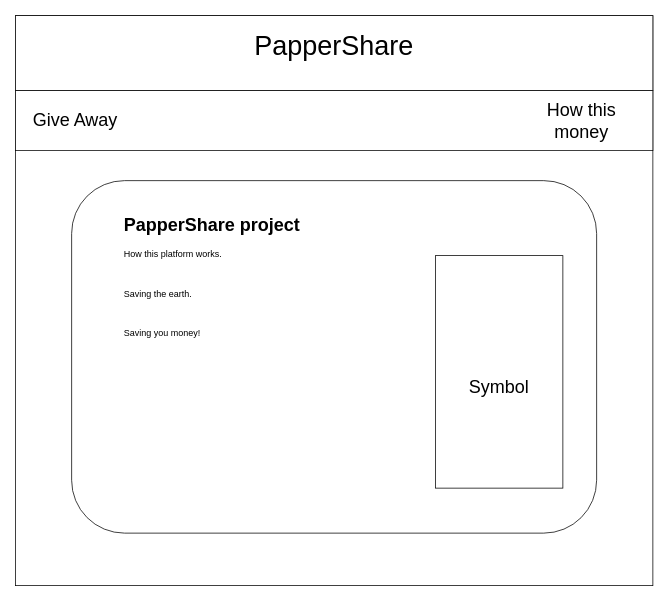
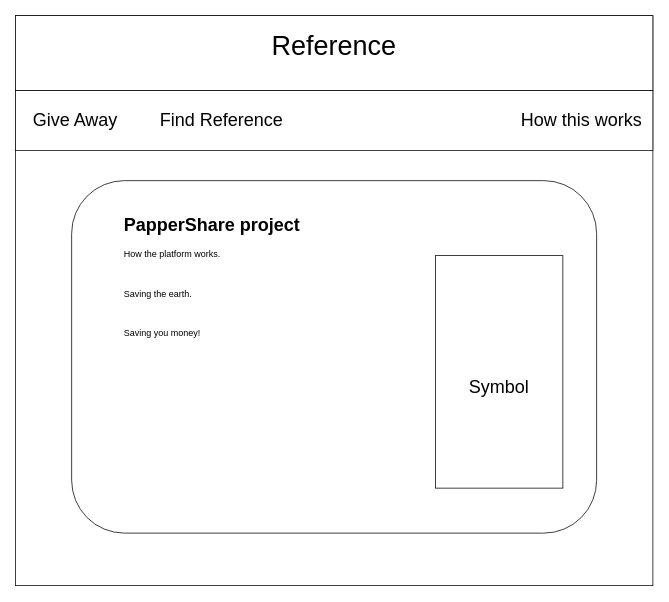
node "PapperShare": label "PapperShare" -> "Reference"
node "Find Reference": added
node "How this money": label "How this money" -> "How this works"
node "PapperShare projectHow this platform works. Saving the earth. Saving you money!": label "PapperShare projectHow this platform works. Saving the earth. Saving you money!" -> "PapperShare projectHow the platform works. Saving the earth. Saving you money!"
